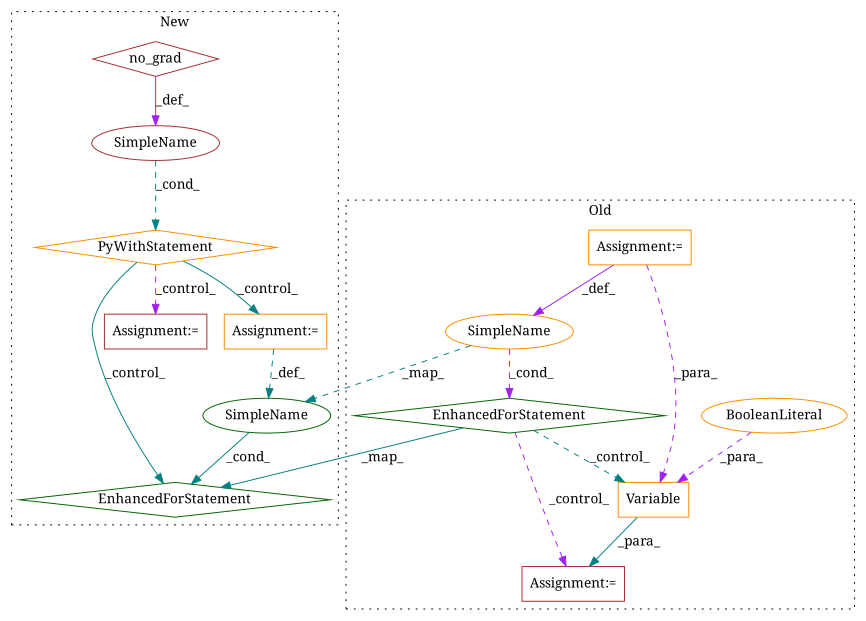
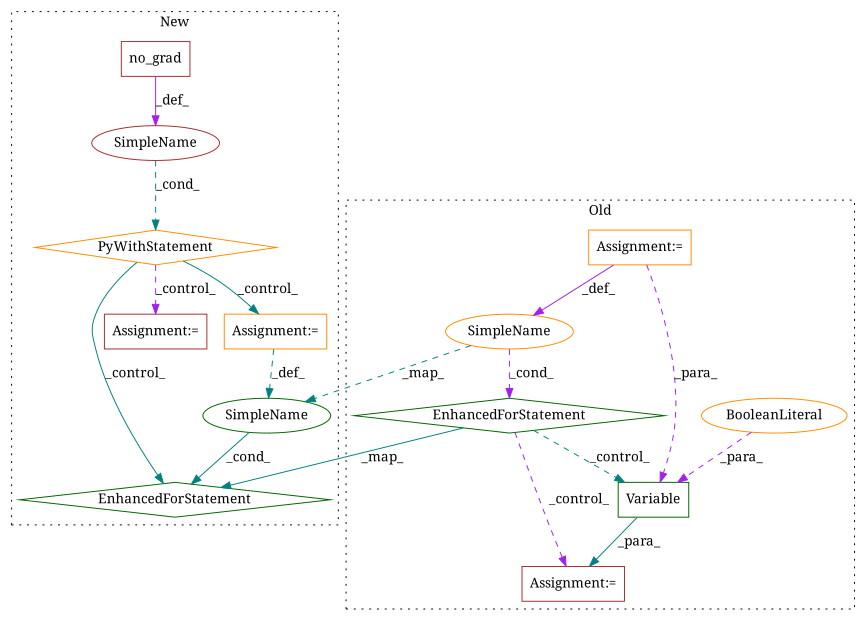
node "no_grad": shape diamond -> box
node "Variable": color darkorange -> darkgreen
